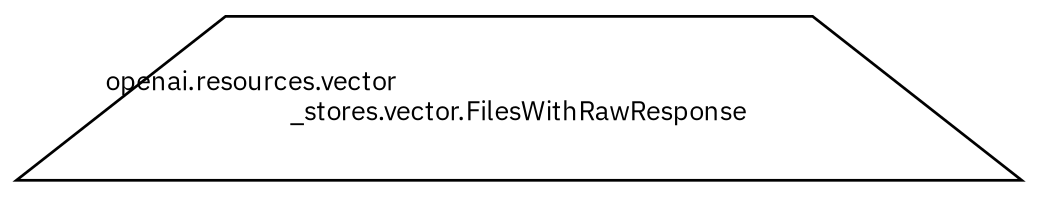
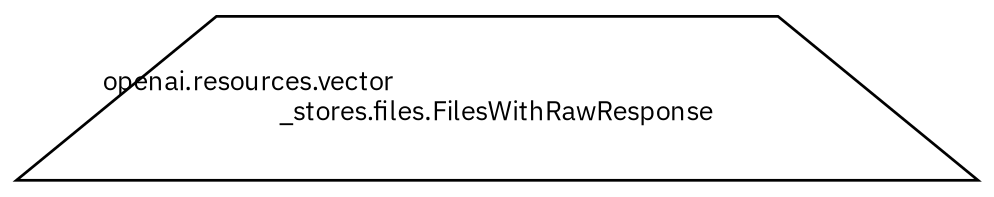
node "openai.resources.vector _stores.vector.FilesWithRawResponse": label "openai.resources.vector _stores.vector.FilesWithRawResponse" -> "openai.resources.vector _stores.files.FilesWithRawResponse"
